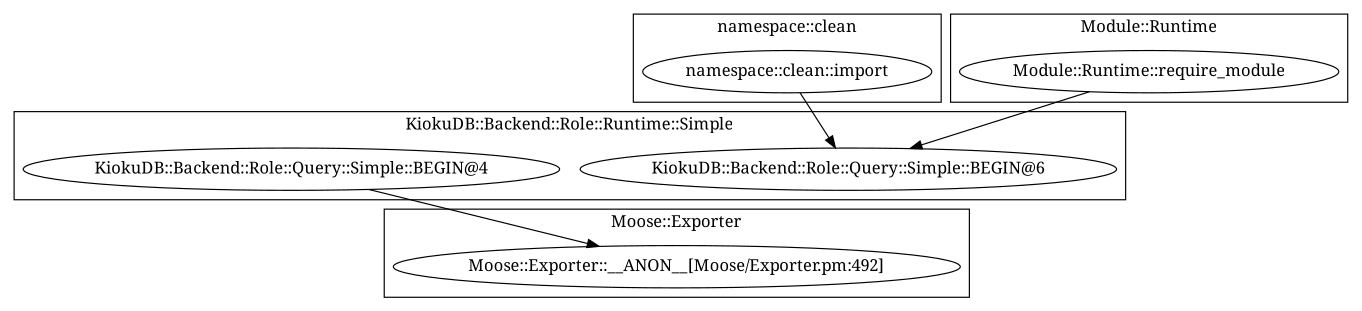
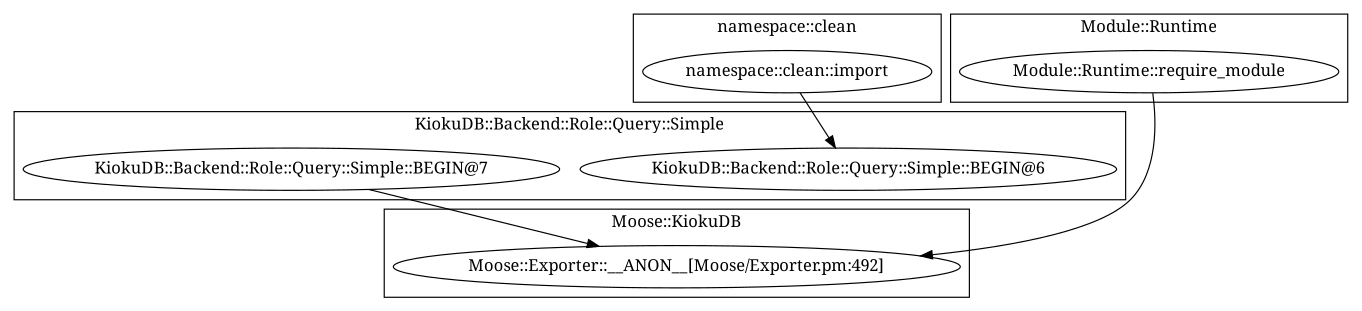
edge "Module::Runtime::require_module" -> "KiokuDB::Backend::Role::Query::Simple::BEGIN@6": now "Module::Runtime::require_module" -> "Moose::Exporter::__ANON__[Moose/Exporter.pm:492]"
cluster "KiokuDB::Backend::Role::Runtime::Simple": label "KiokuDB::Backend::Role::Runtime::Simple" -> "KiokuDB::Backend::Role::Query::Simple"
node "KiokuDB::Backend::Role::Query::Simple::BEGIN@4": label "KiokuDB::Backend::Role::Query::Simple::BEGIN@4" -> "KiokuDB::Backend::Role::Query::Simple::BEGIN@7"
cluster "Moose::Exporter": label "Moose::Exporter" -> "Moose::KiokuDB"
